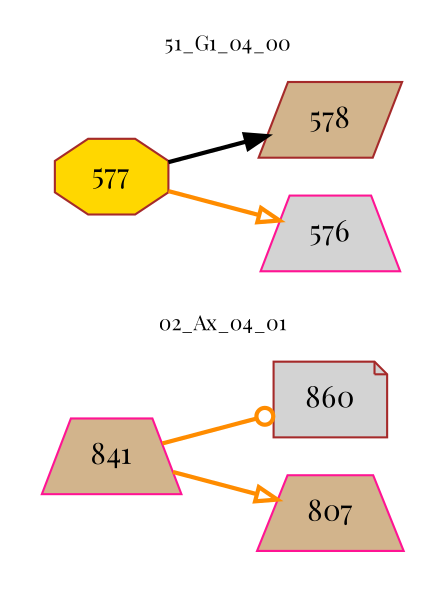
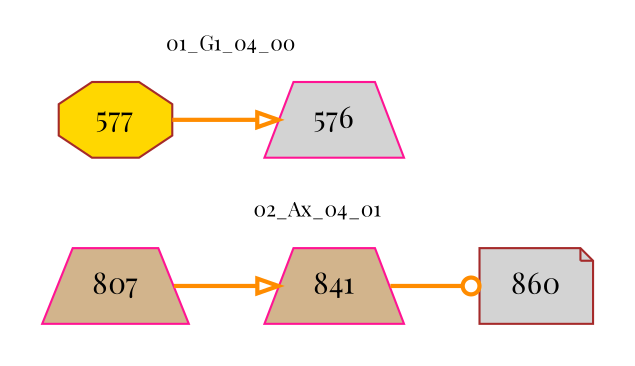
cluster "51_G1_04_00": label "51_G1_04_00" -> "01_G1_04_00"
node "578": removed
edge "841" -> "807": reversed
